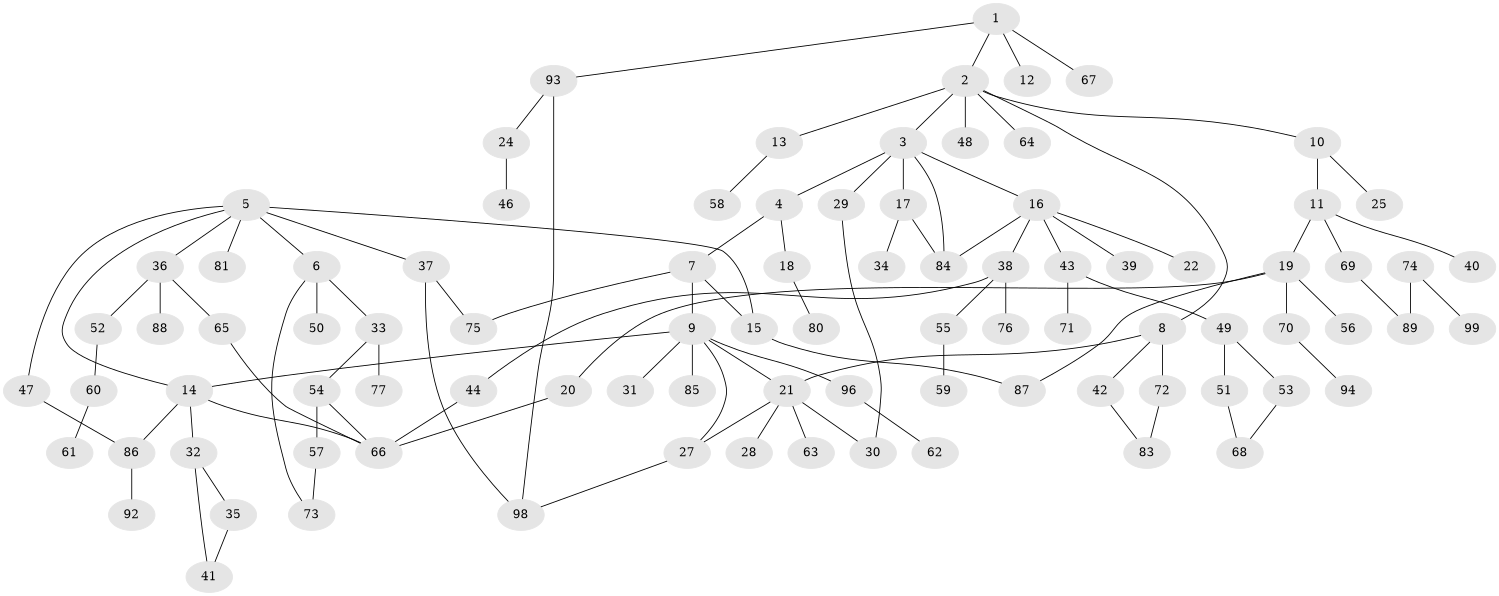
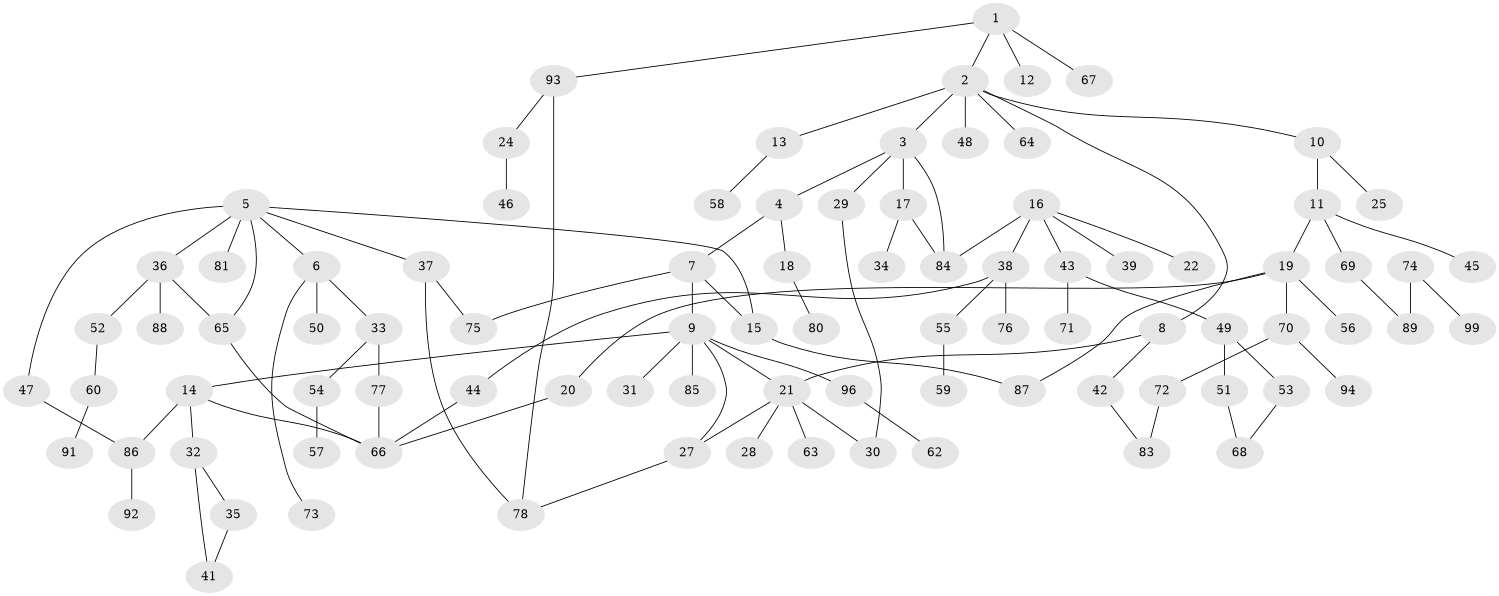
edge "3" -- "16": removed
node "40": label "40" -> "45"
edge "5" -- "14": now "5" -- "65"
edge "8" -- "72": now "70" -- "72"
edge "54" -- "66": now "77" -- "66"
node "61": label "61" -> "91"
edge "57" -- "73": removed
node "98": label "98" -> "78"
